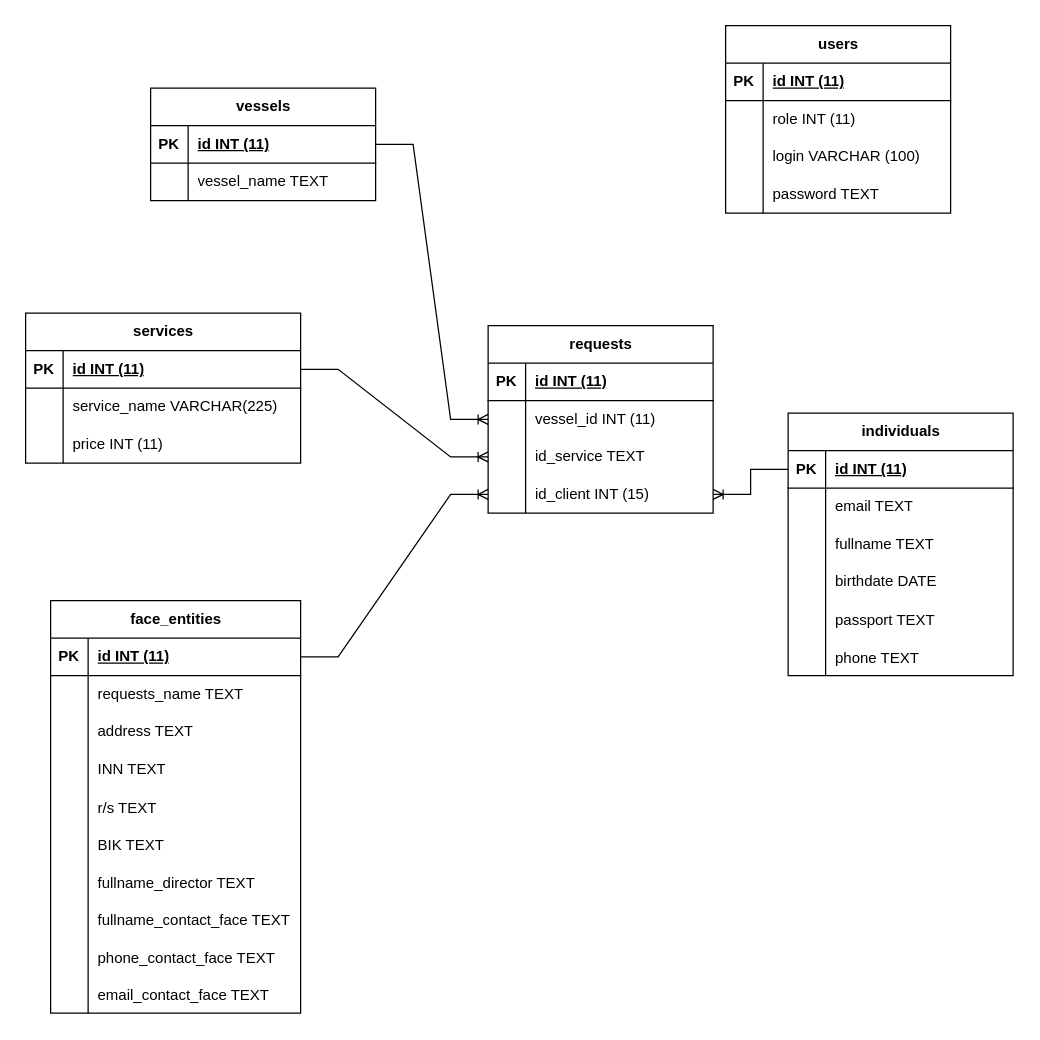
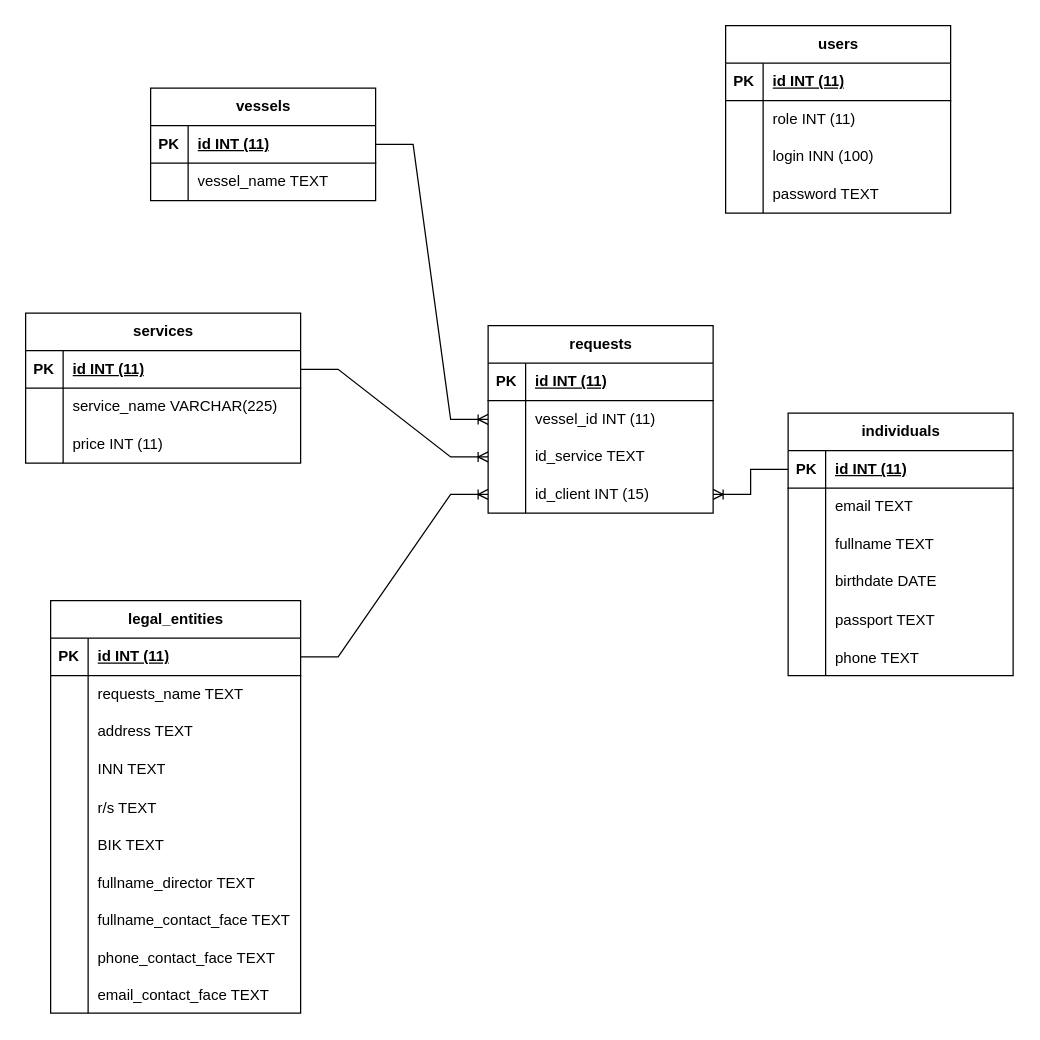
node "login VARCHAR (100)": label "login VARCHAR (100)" -> "login INN (100)"
node "face_entities": label "face_entities" -> "legal_entities"
